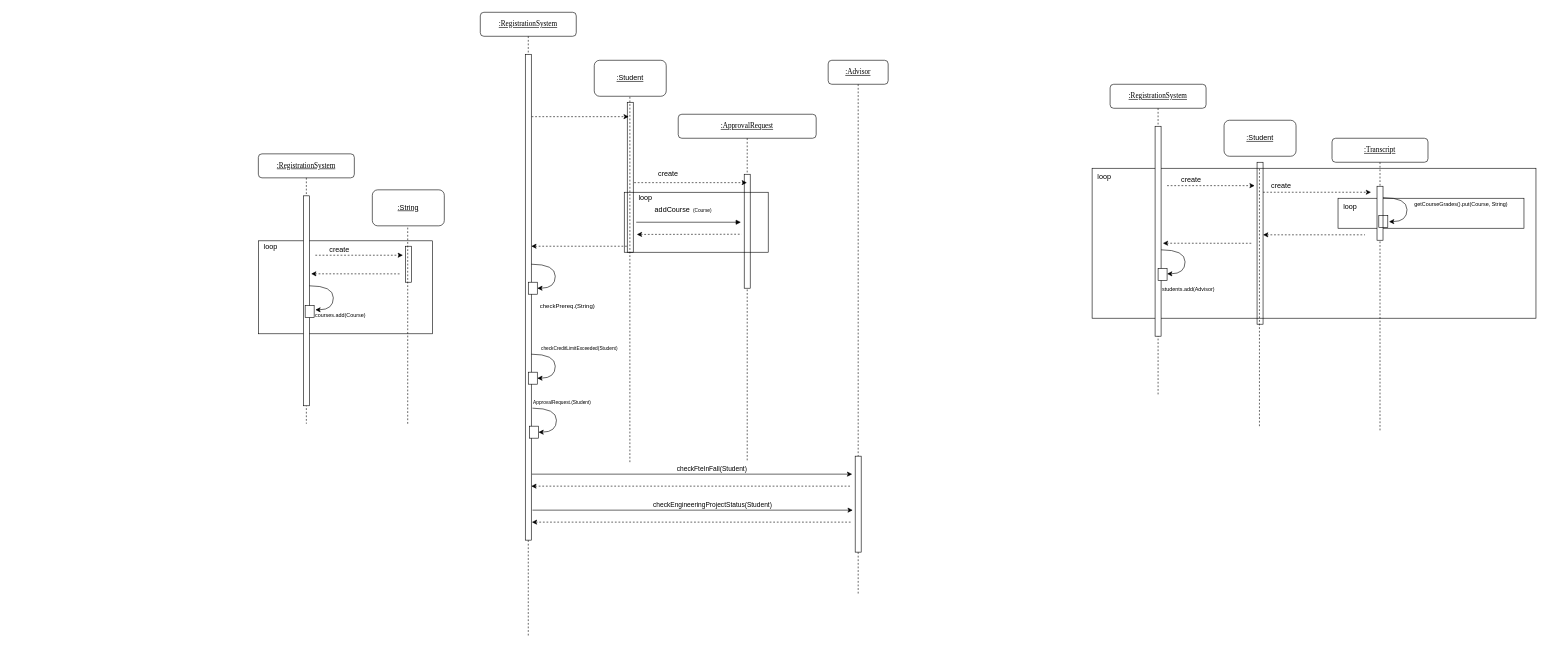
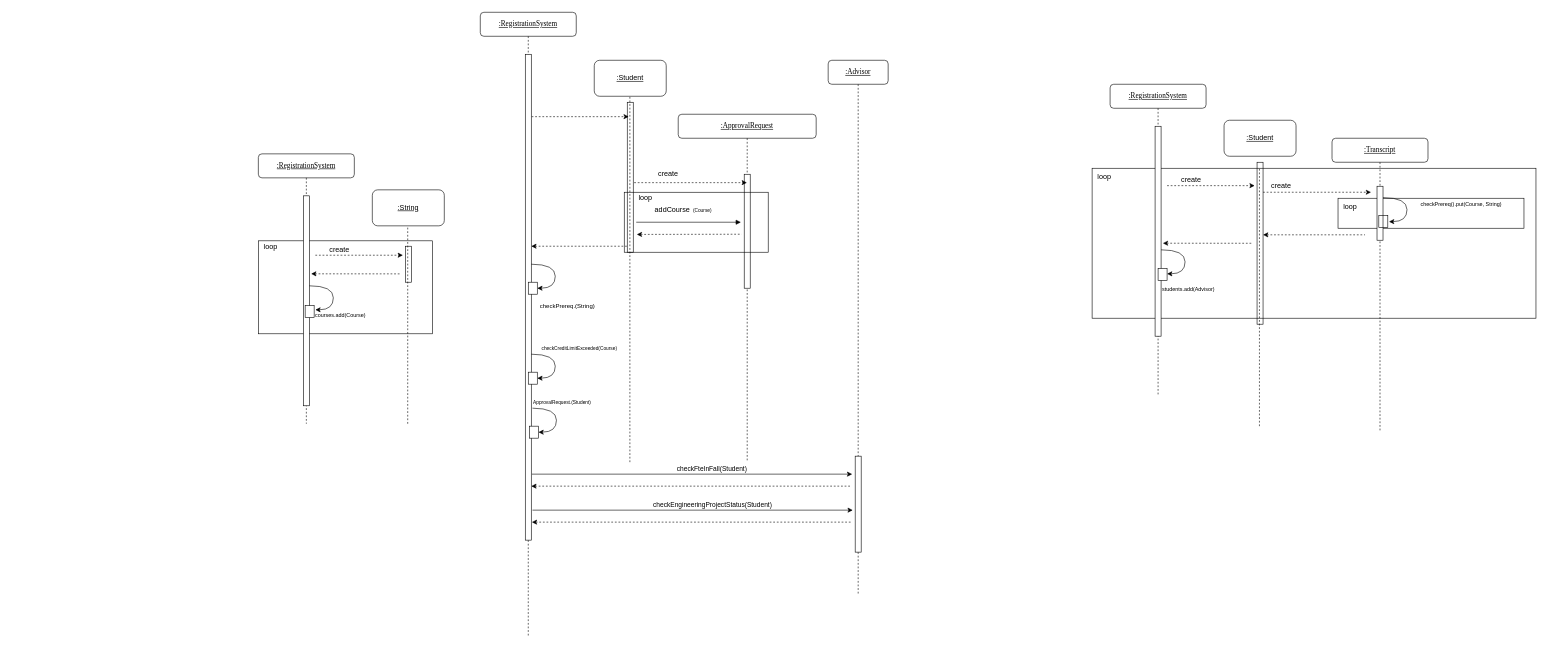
node "getCourseGrades().put(Course, String)": label "getCourseGrades().put(Course, String)" -> "checkPrereq().put(Course, String)"
node "checkCreditLimitExceeded(Student)": label "checkCreditLimitExceeded(Student)" -> "checkCreditLimitExceeded(Course)"
